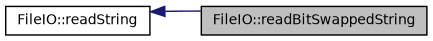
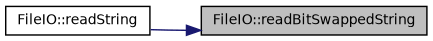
edge "FileIO::readBitSwappedString" -> "FileIO::readString": reversed
